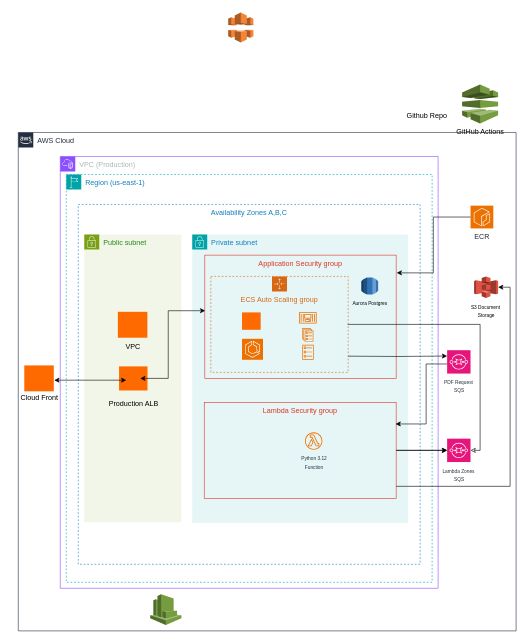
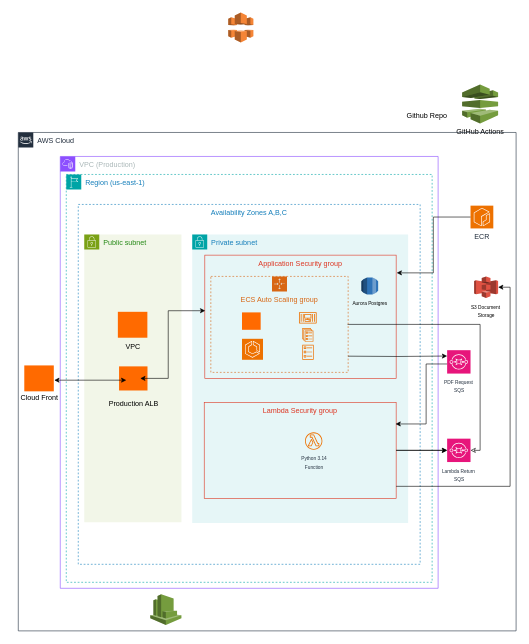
node "Python 3.12 Function": label "Python 3.12 Function" -> "Python 3.14 Function"
node "Lambda Zones SQS": label "Lambda Zones SQS" -> "Lambda Return SQS"
